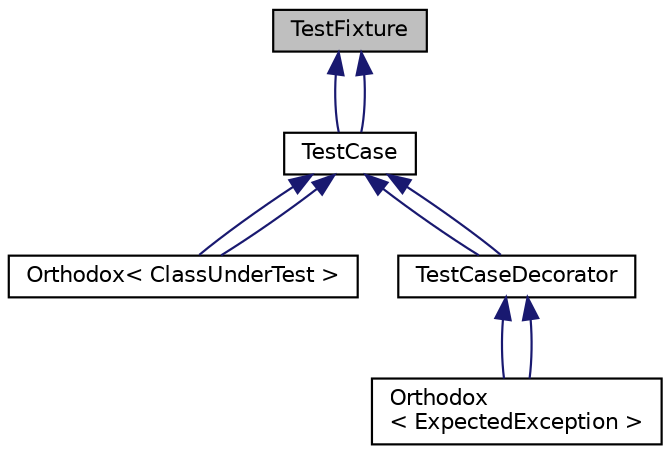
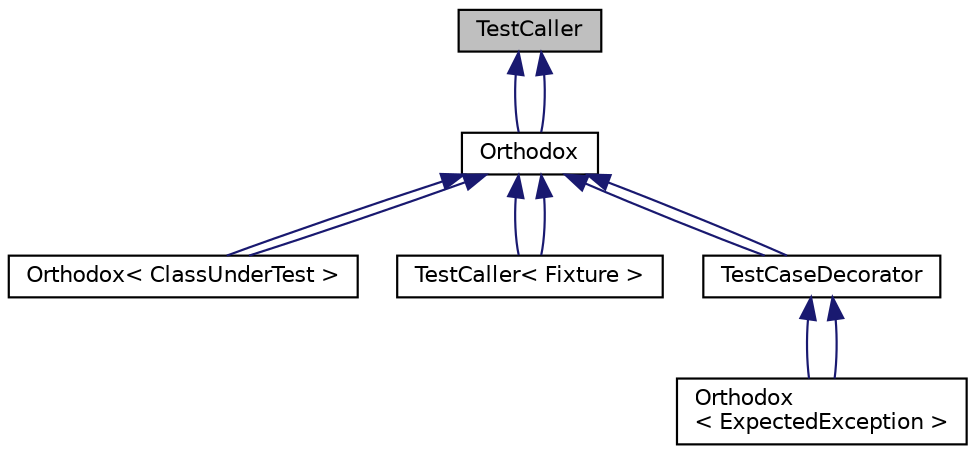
node "TestFixture": label "TestFixture" -> "TestCaller"
node "TestCase": label "TestCase" -> "Orthodox"
node "TestCaller< Fixture >": added
